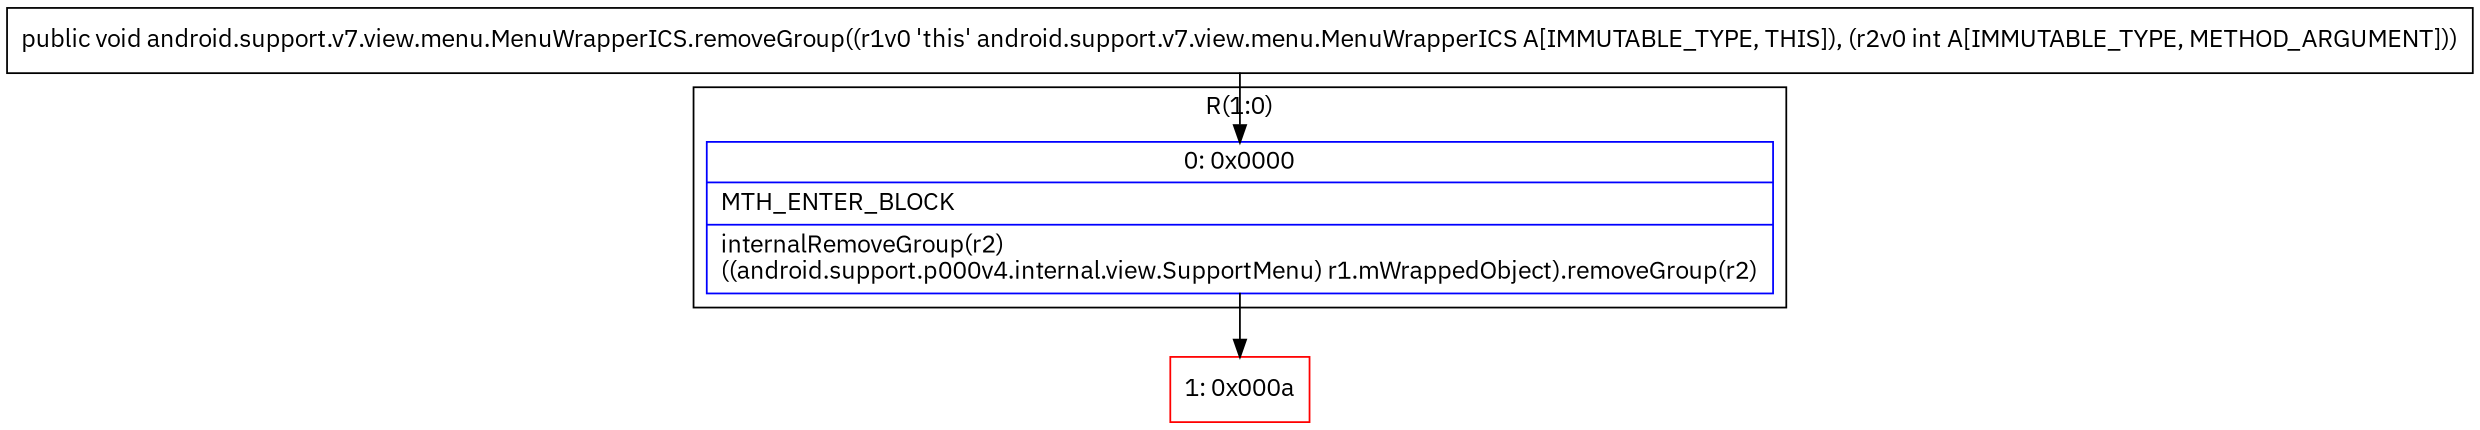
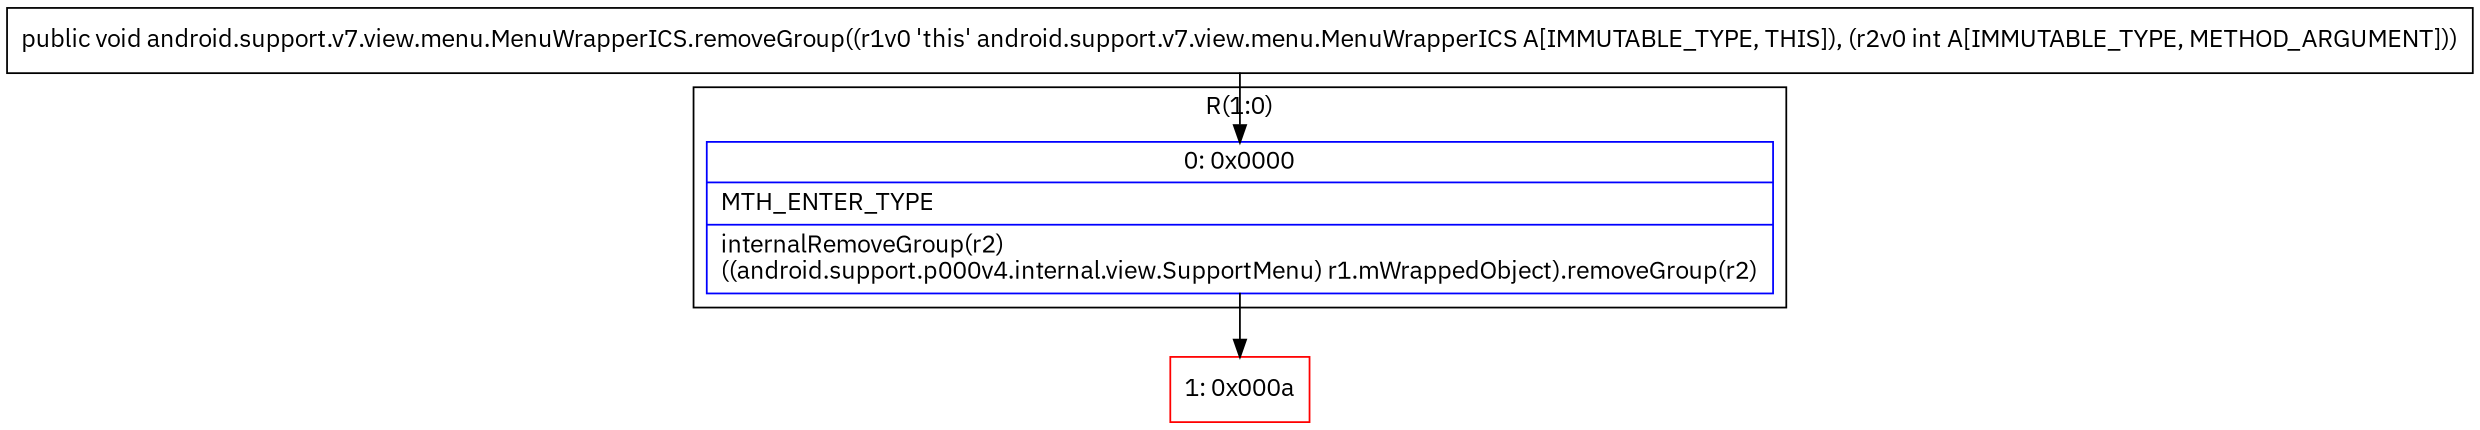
node "0: 0x0000": text "MTH_ENTER_BLOCK" -> "MTH_ENTER_TYPE"
